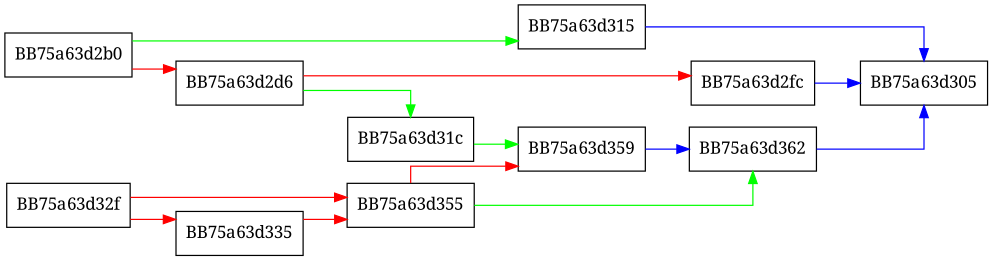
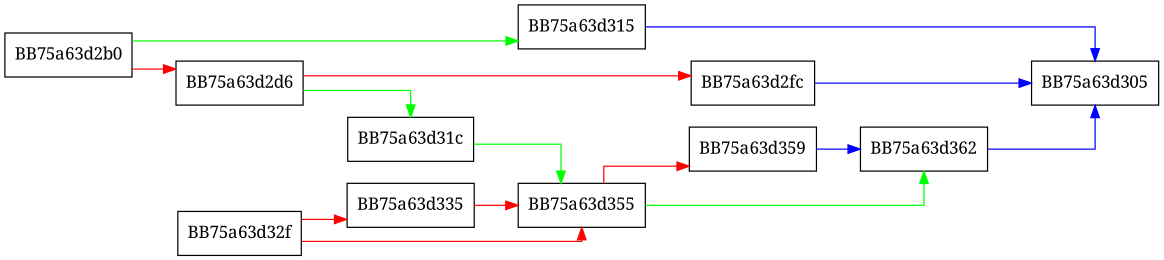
edge "BB75a63d31c" -> "BB75a63d359": now "BB75a63d31c" -> "BB75a63d355"
